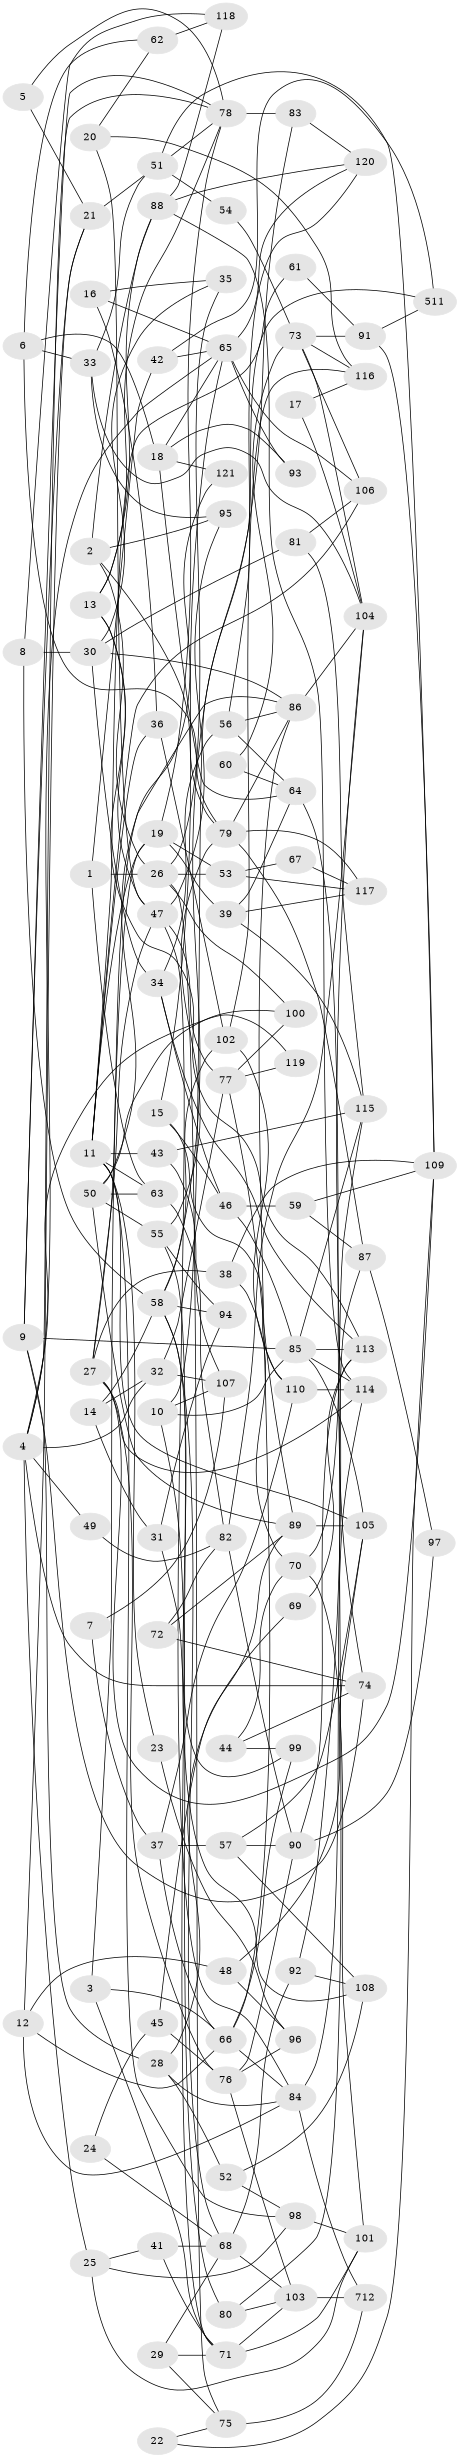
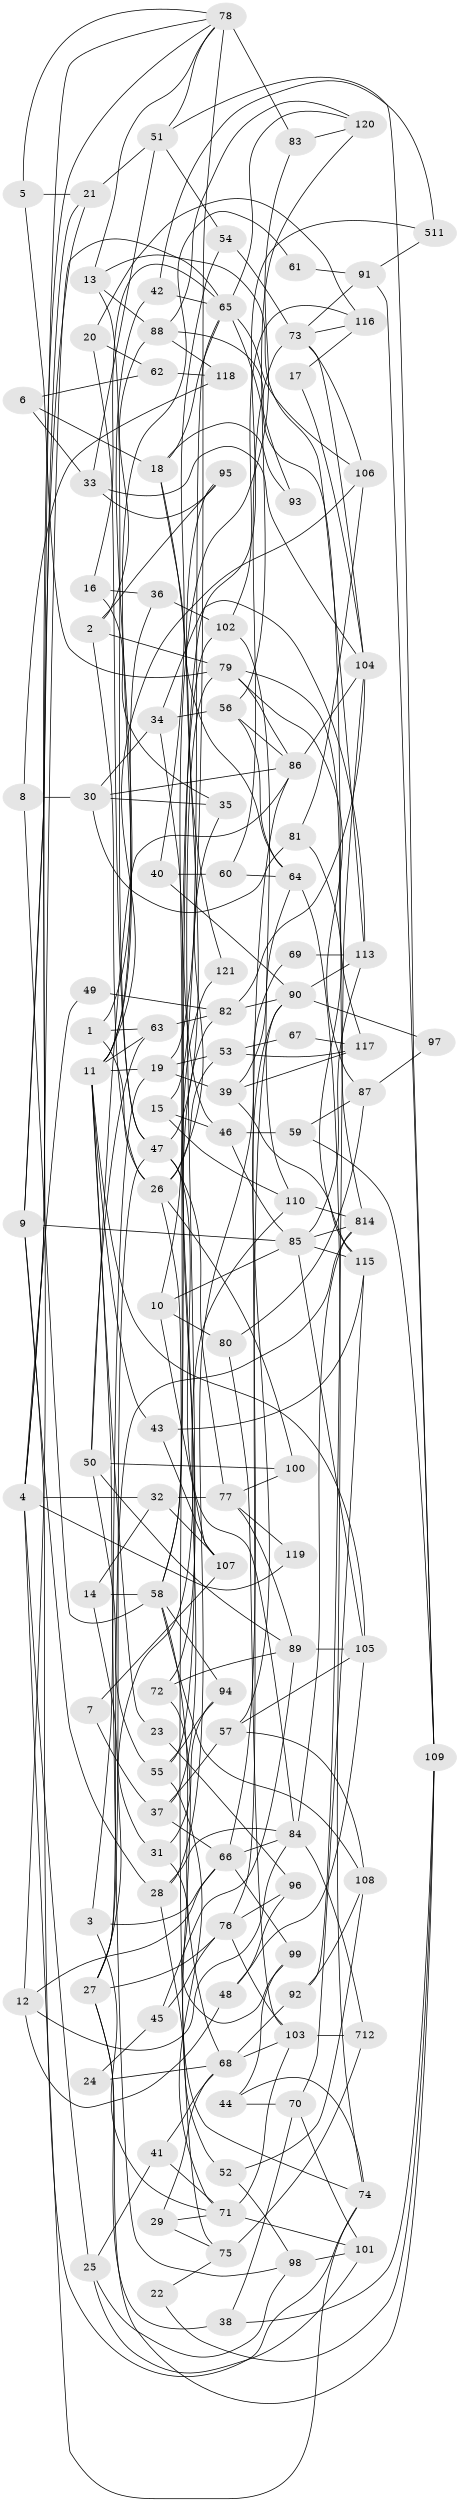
edge "6" -- "79": now "5" -- "79"
node "40": added
node "114": label "114" -> "814"
